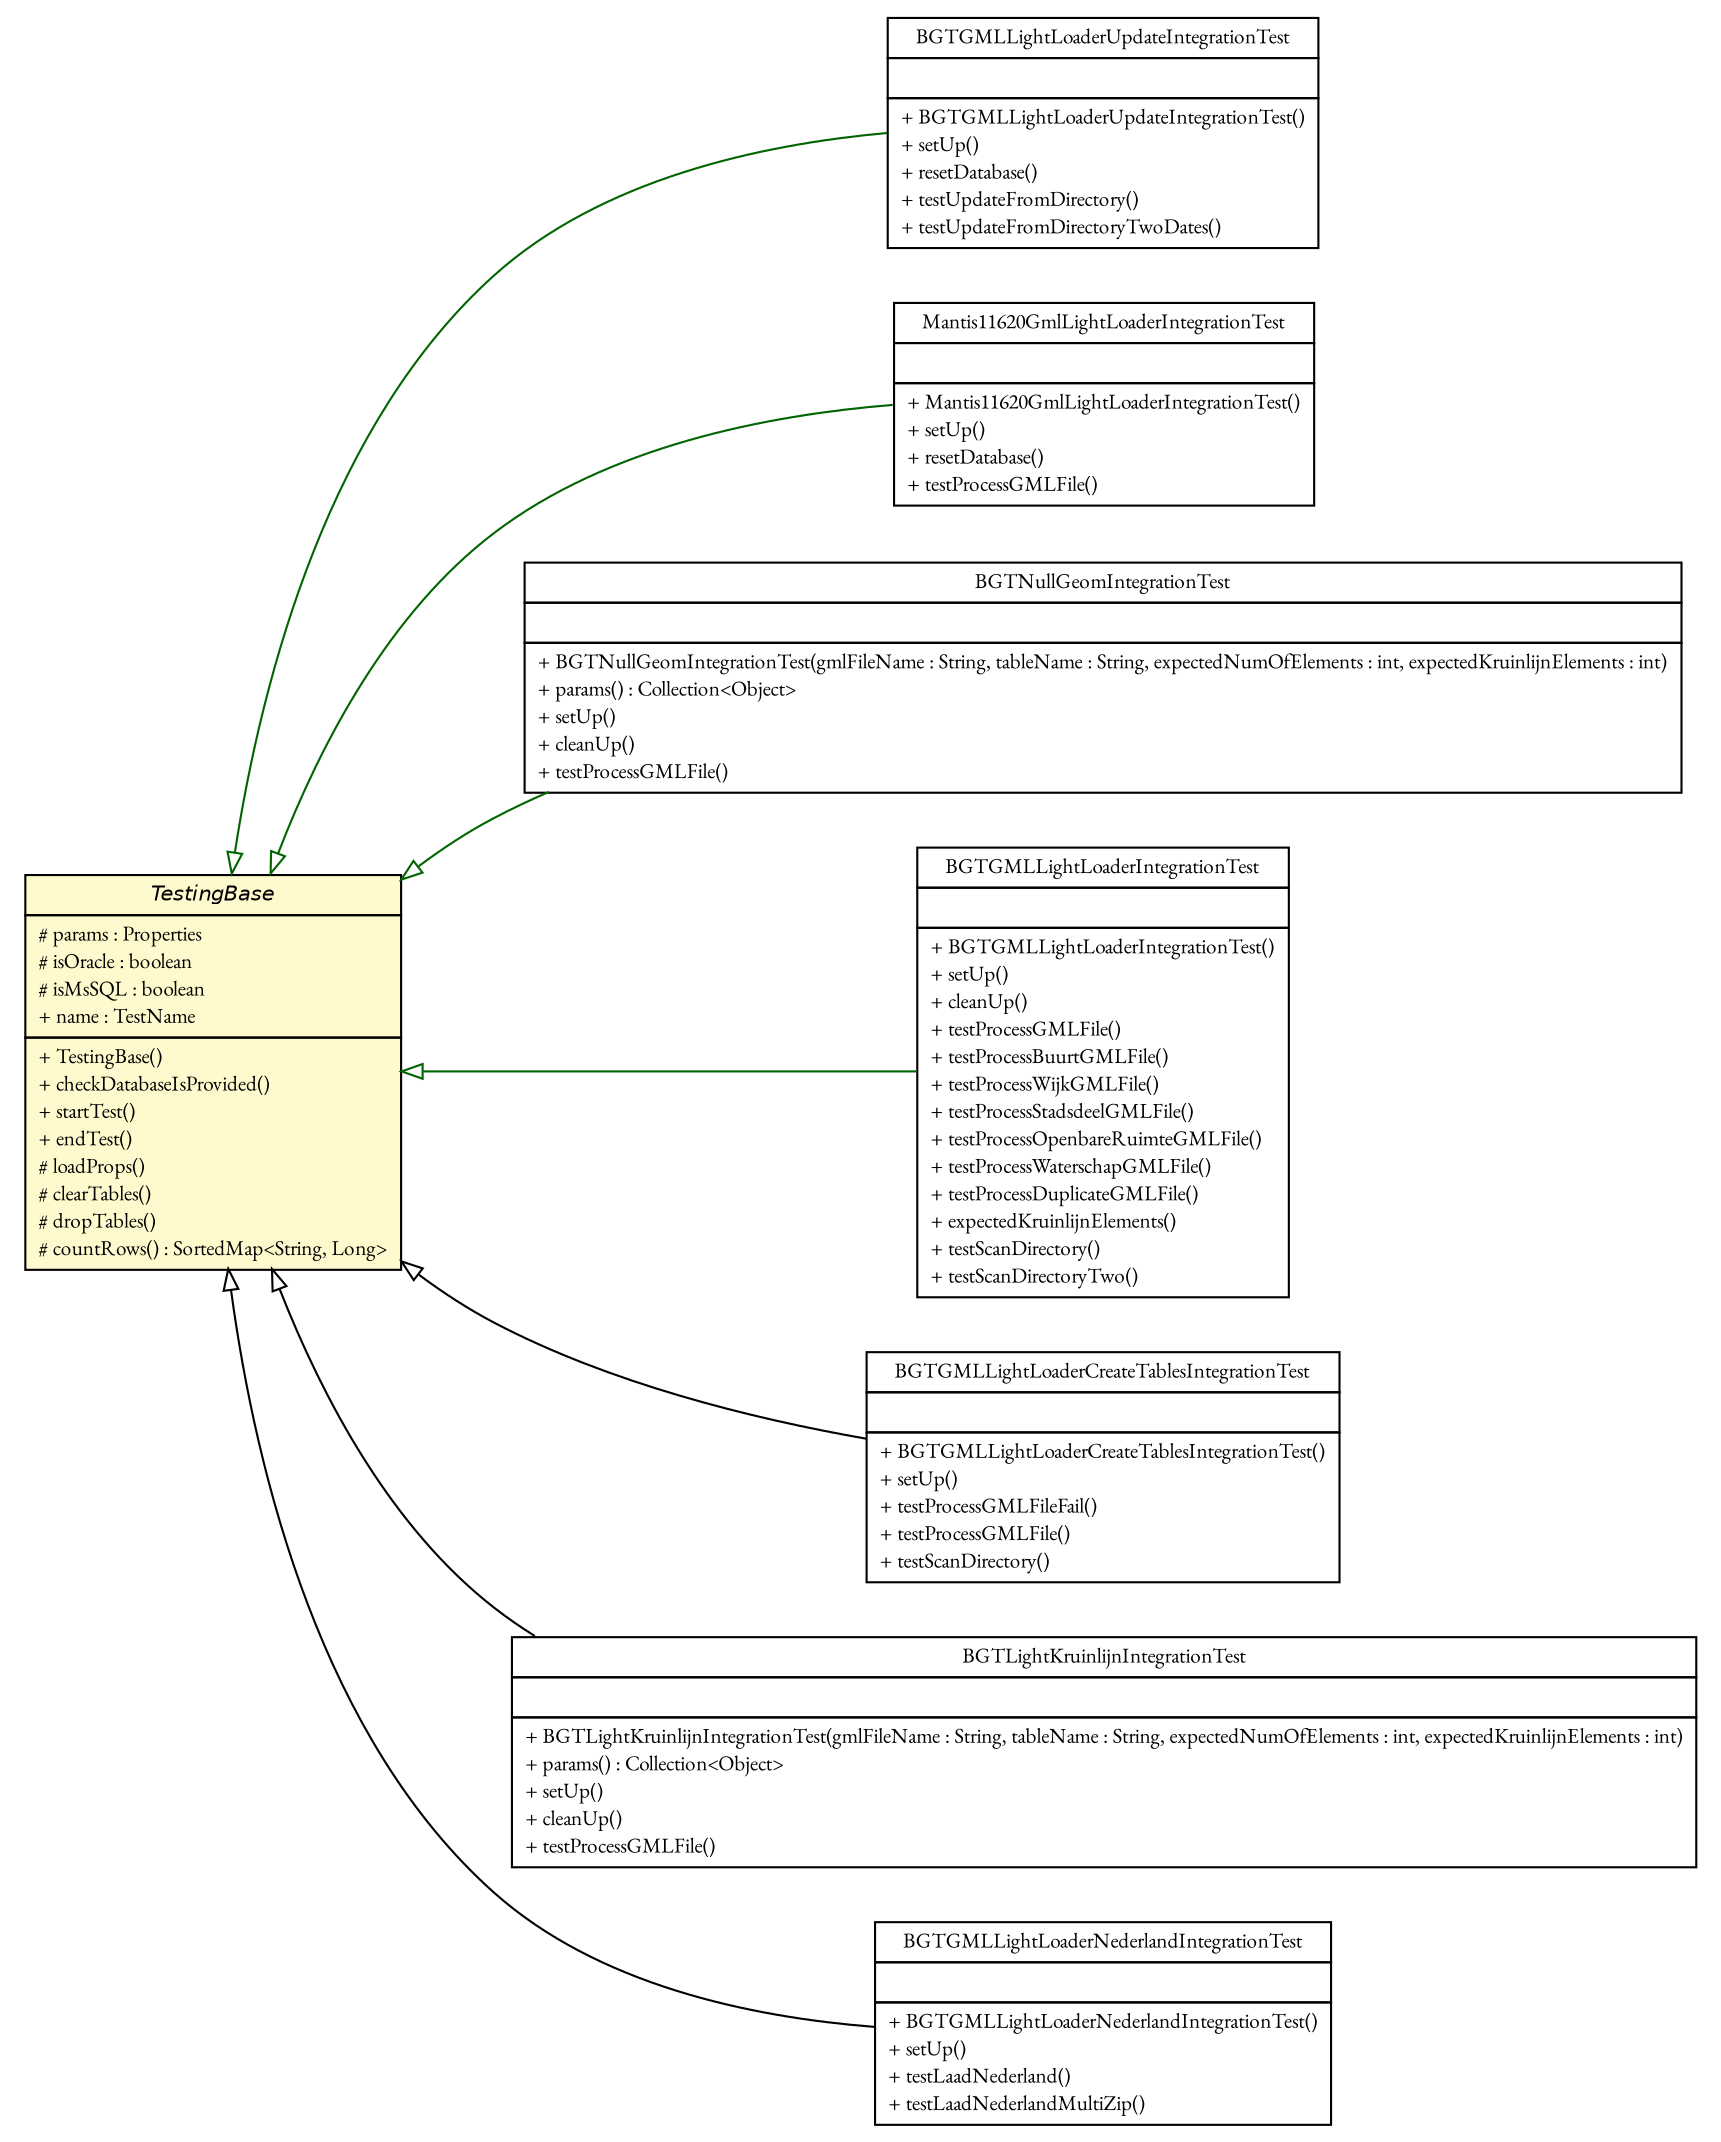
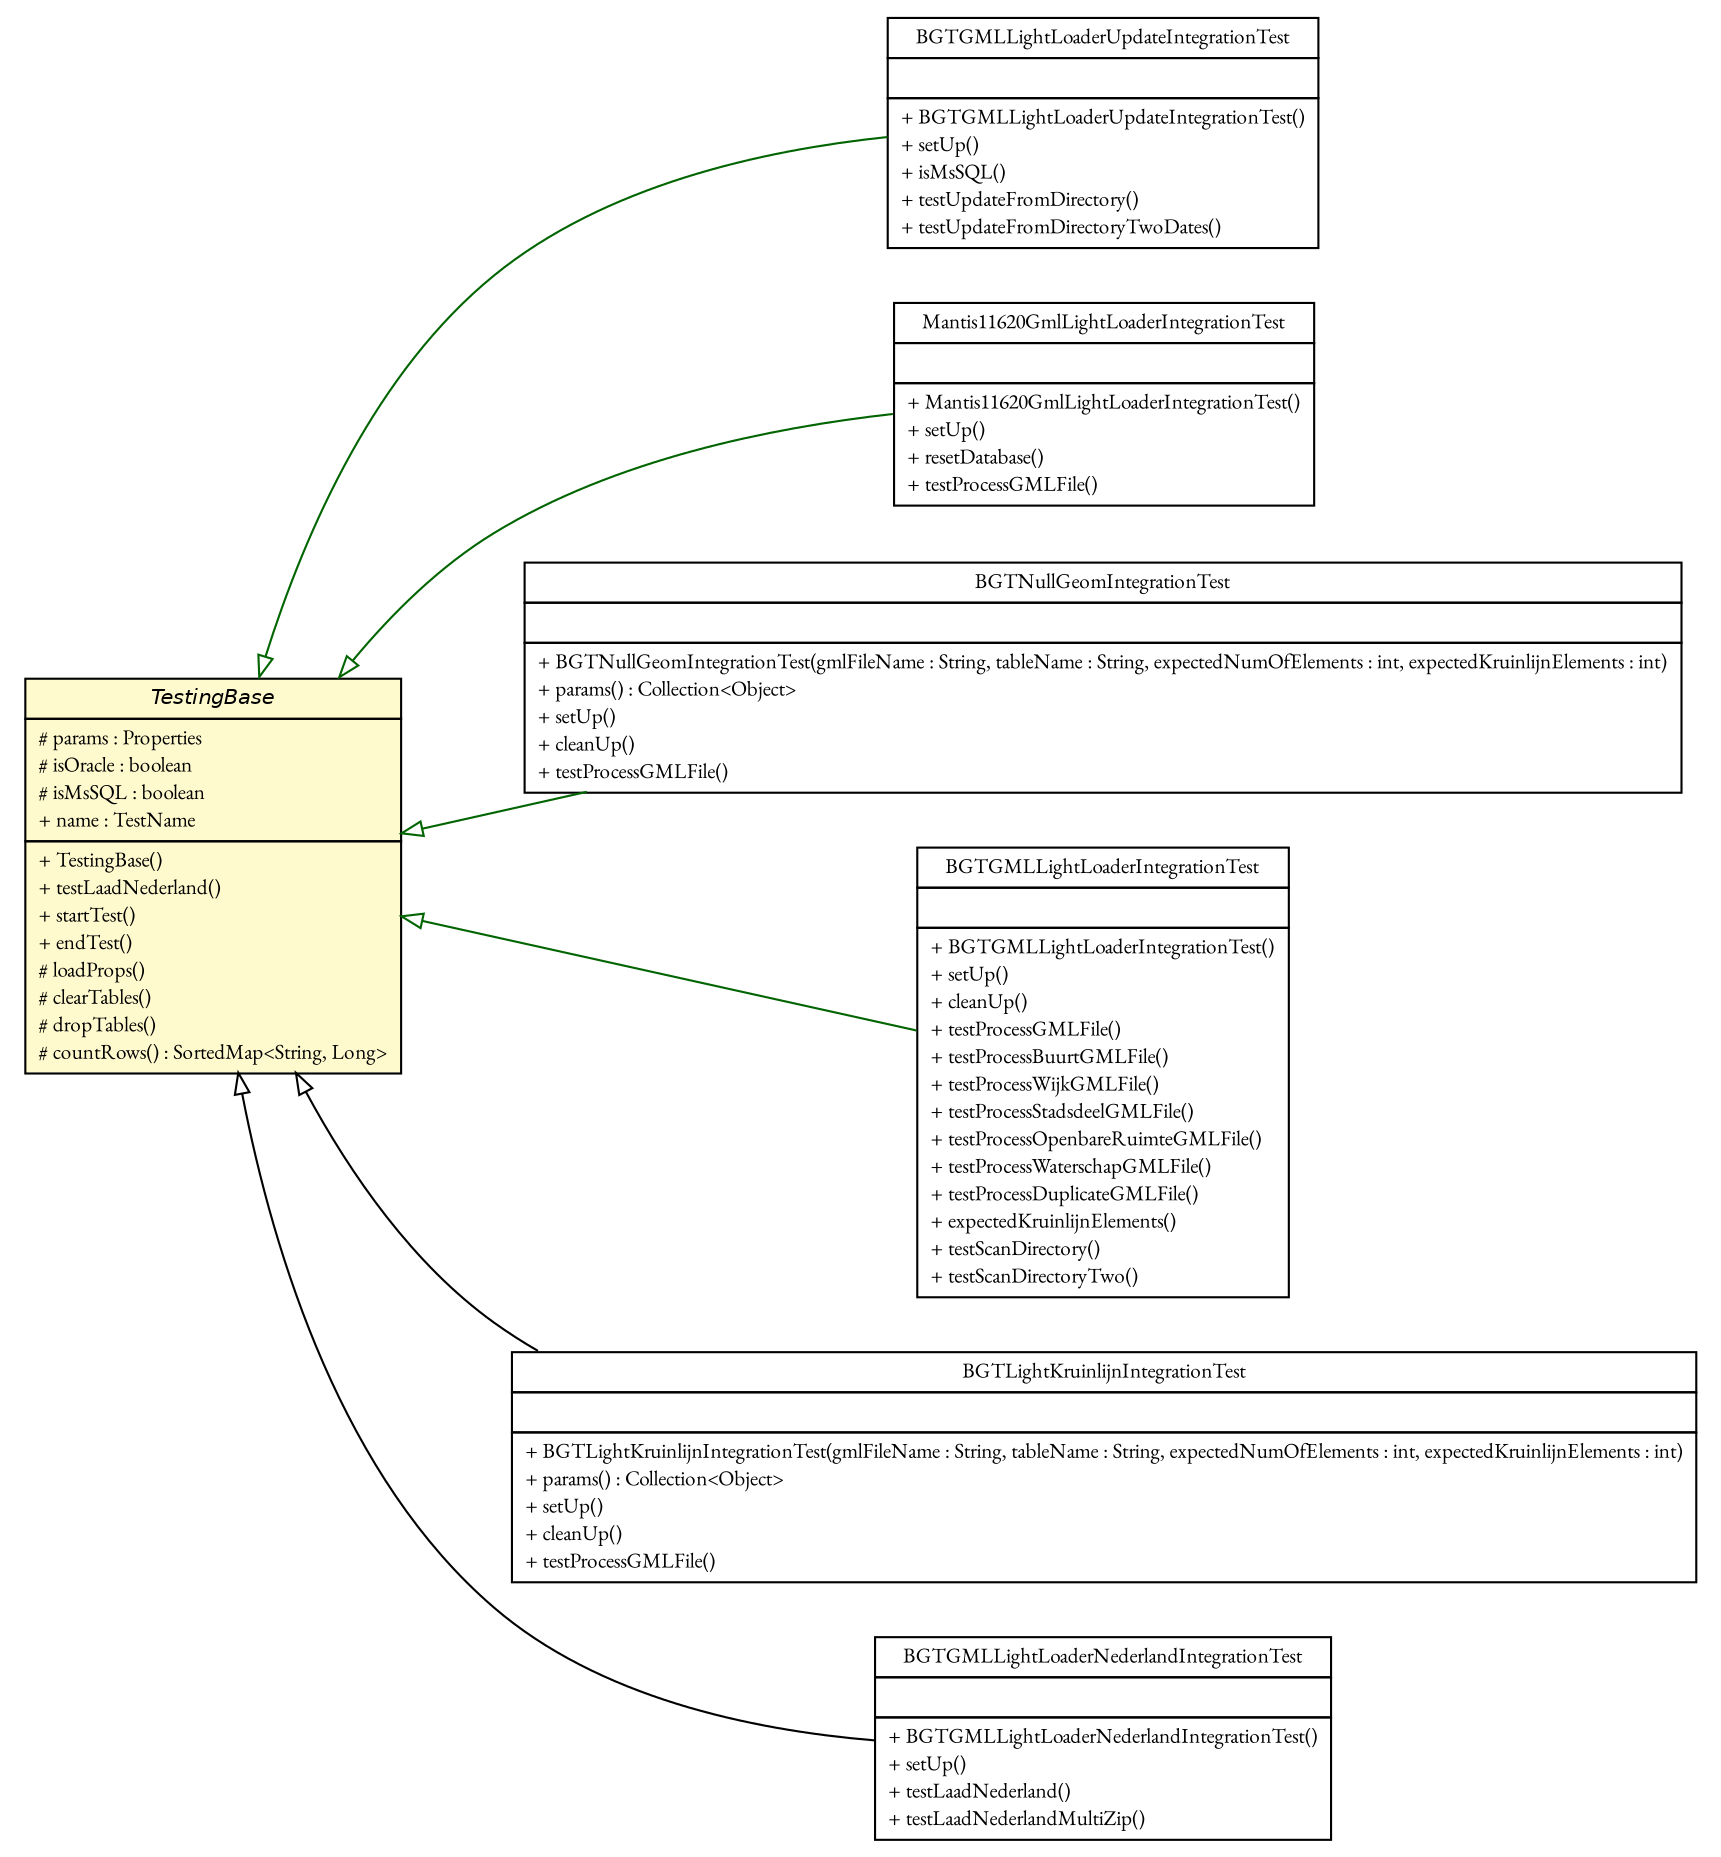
node "BGTGMLLightLoaderUpdateIntegrationTest": text "+ resetDatabase()" -> "+ isMsSQL()"
node "TestingBase": text "+ checkDatabaseIsProvided()" -> "+ testLaadNederland()"
node "BGTGMLLightLoaderCreateTablesIntegrationTest": removed
